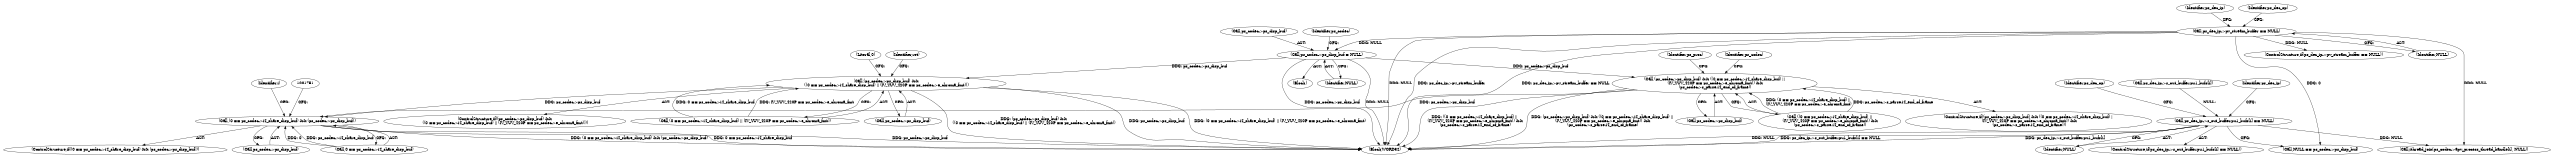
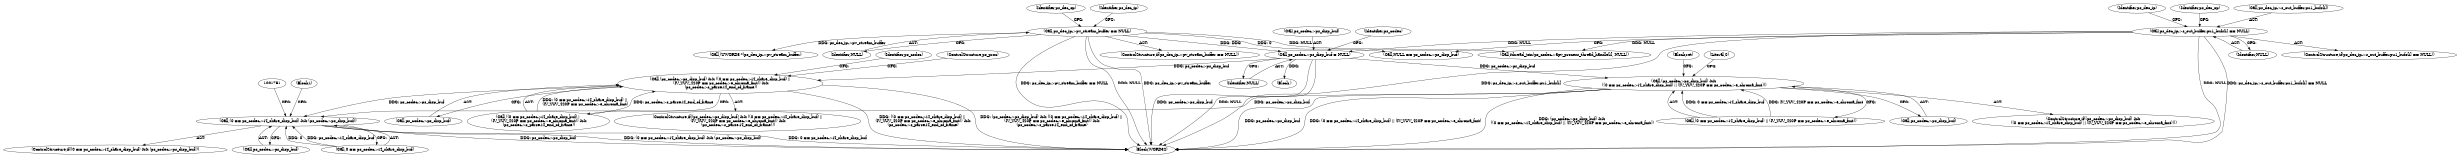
edge "(Call,ps_dec_ip->s_out_buffer.pu1_bufs[i] == NULL)" -> "(Call,ps_codec->ps_disp_buf = NULL)": added, label "DDG: NULL"
edge "(Call,ps_dec_ip->pv_stream_buffer == NULL)" -> "(Call,ps_codec->ps_disp_buf = NULL)": label "DDG: NULL" -> "DDG: DDG"
edge "(Call,ps_dec_ip->pv_stream_buffer == NULL)" -> "(ControlStructure,if(ps_dec_ip->pv_stream_buffer == NULL))": label "DDG: NULL" -> "AST: "
node "(Call,(UWORD8 *)ps_dec_ip->pv_stream_buffer)": added
node "(Identifier,ret)": label "(Identifier,ret)" -> "(Block,ret)"
node "(Identifier,ps_proc)": label "(Identifier,ps_proc)" -> "(ControlStructure,ps_proc)"
edge "(Call,ps_codec->ps_disp_buf = NULL)" -> "(Block,)": label "AST: " -> "DDG: "
node "(Identifier,i)": label "(Identifier,i)" -> "(Block,i)"
edge "(Call,ps_dec_ip->s_out_buffer.pu1_bufs[i])" -> "(Call,ps_dec_ip->s_out_buffer.pu1_bufs[i] == NULL)": label "NULL: " -> "AST: "
